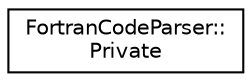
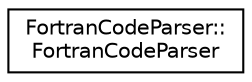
node "FortranCodeParser:: Private": label "FortranCodeParser:: Private" -> "FortranCodeParser:: FortranCodeParser"
